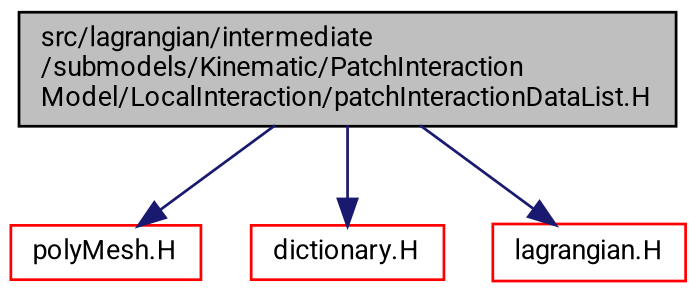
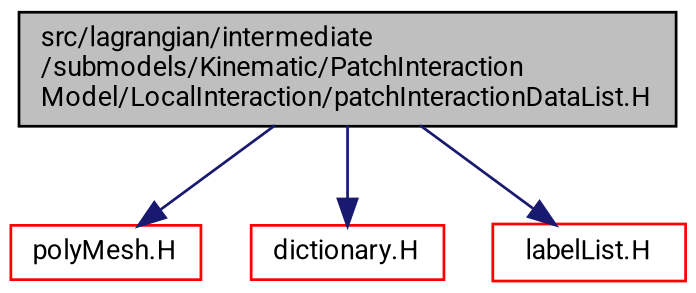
node "lagrangian.H": label "lagrangian.H" -> "labelList.H"
